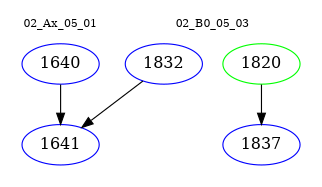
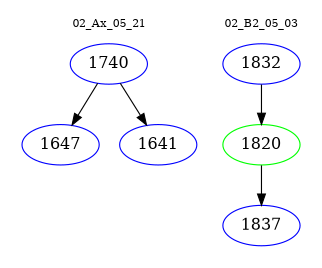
cluster "02_Ax_05_01": label "02_Ax_05_01" -> "02_Ax_05_21"
cluster "02_B0_05_03": label "02_B0_05_03" -> "02_B2_05_03"
node "1640": label "1640" -> "1740"
edge "1832" -> "1641": now "1832" -> "1820"
node "1647": added
